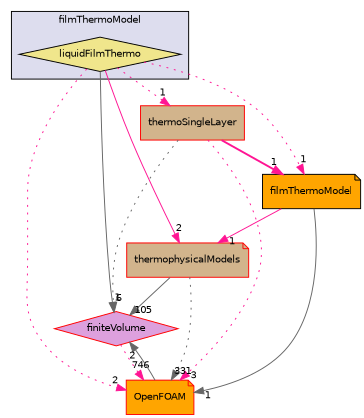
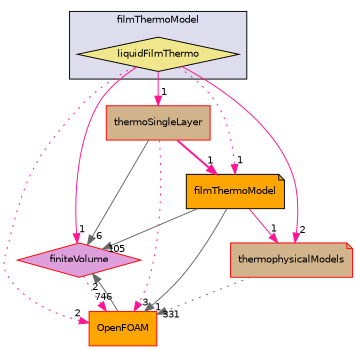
edge "liquidFilmThermo" -> "thermoSingleLayer": style dotted -> solid
edge "liquidFilmThermo" -> "finiteVolume": color gray40 -> deeppink
edge "thermoSingleLayer" -> "finiteVolume": style dotted -> solid
edge "thermophysicalModels" -> "finiteVolume": now "filmThermoModel" -> "finiteVolume"
node "OpenFOAM": shape note -> box
